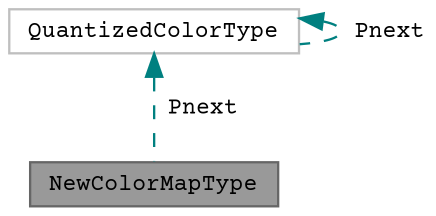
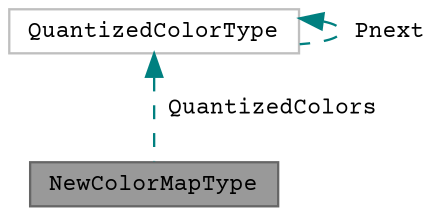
edge "NewColorMapType" -> "QuantizedColorType": label " Pnext" -> " QuantizedColors"
